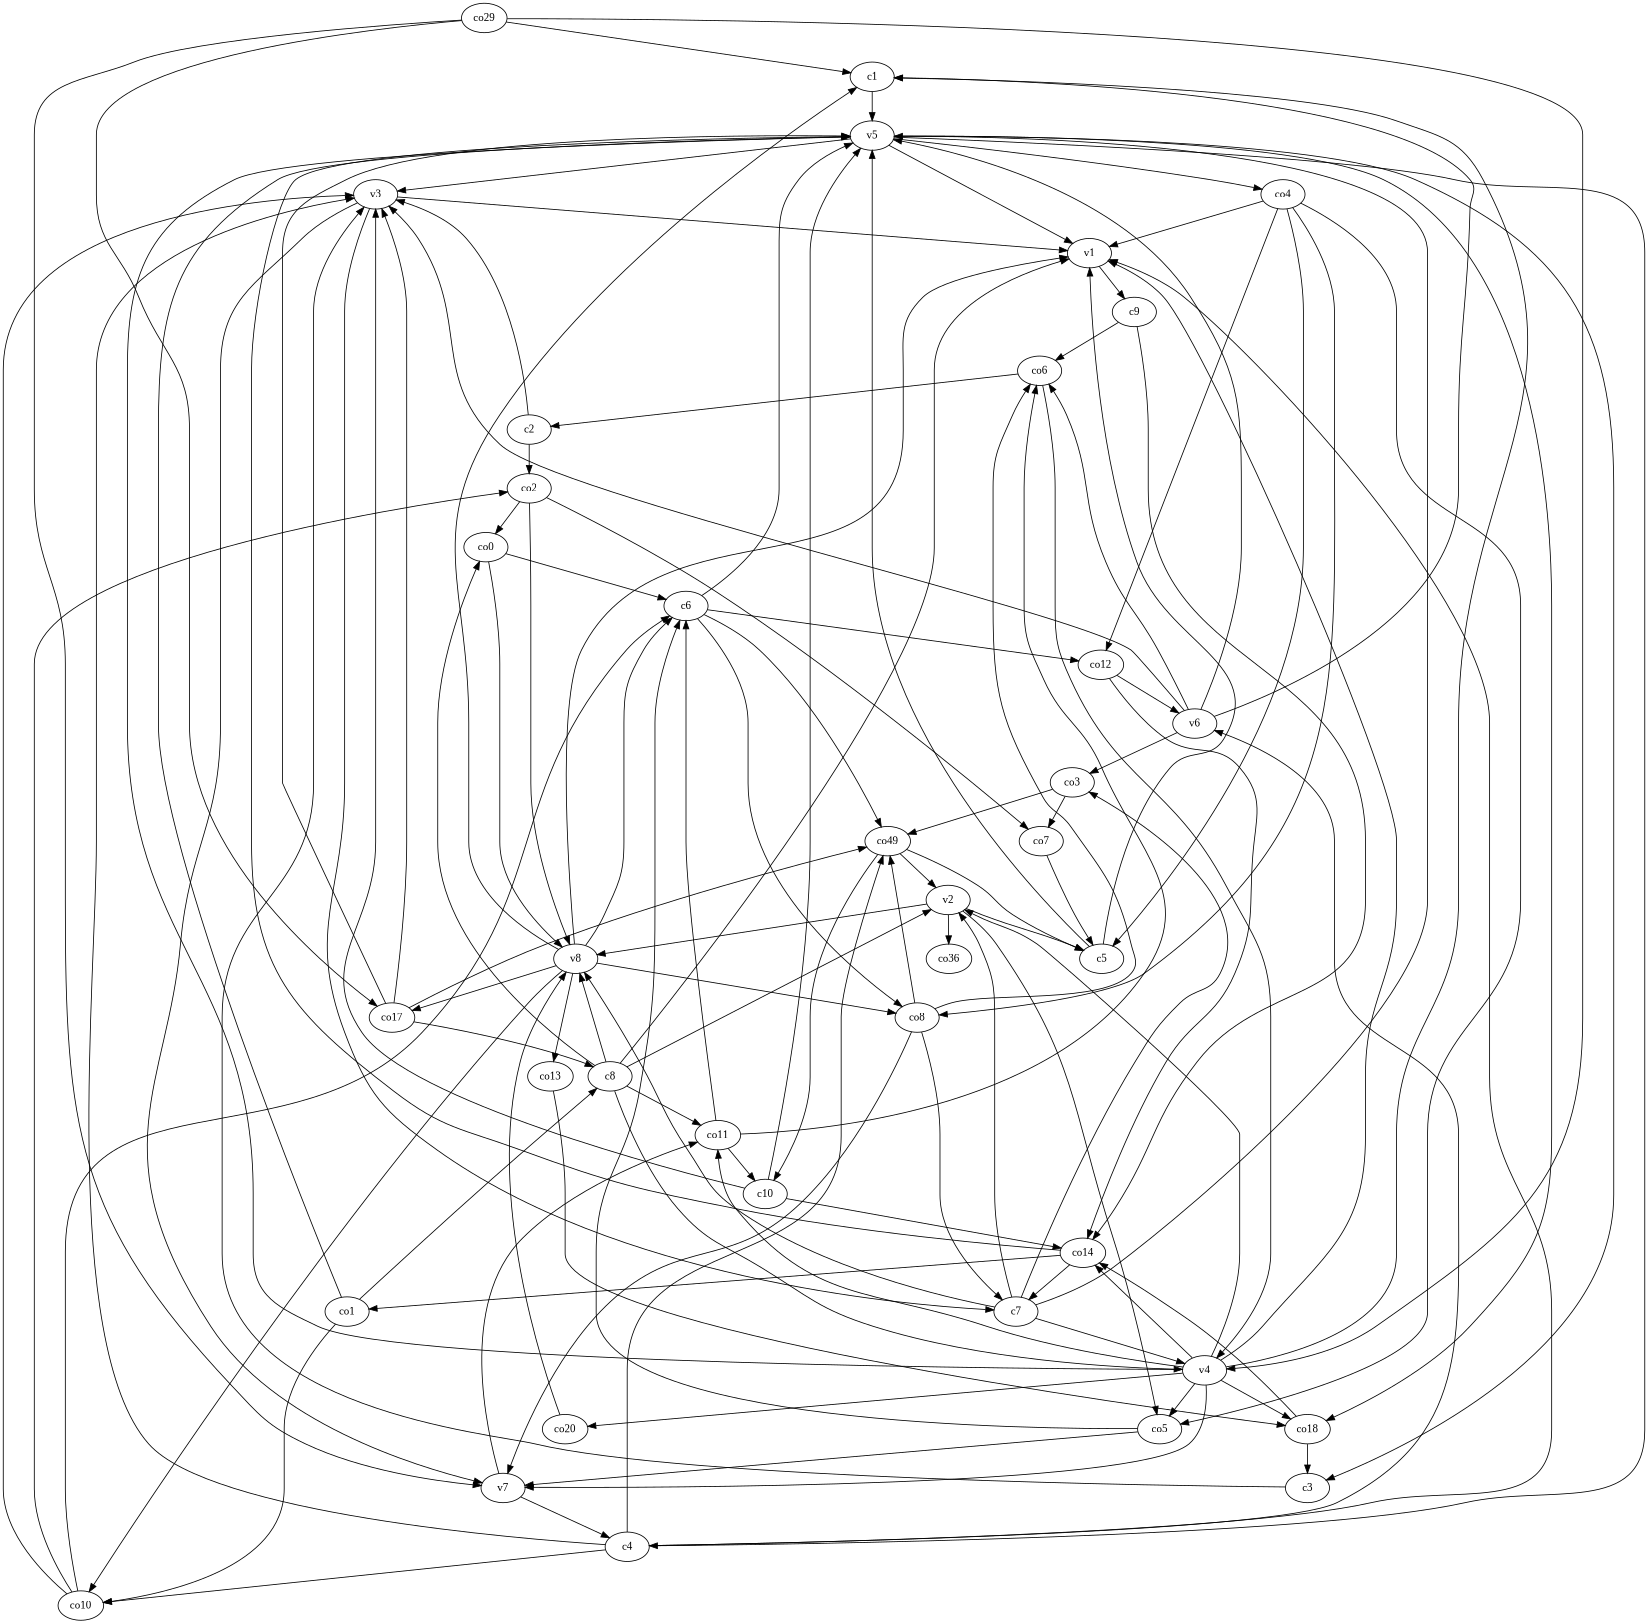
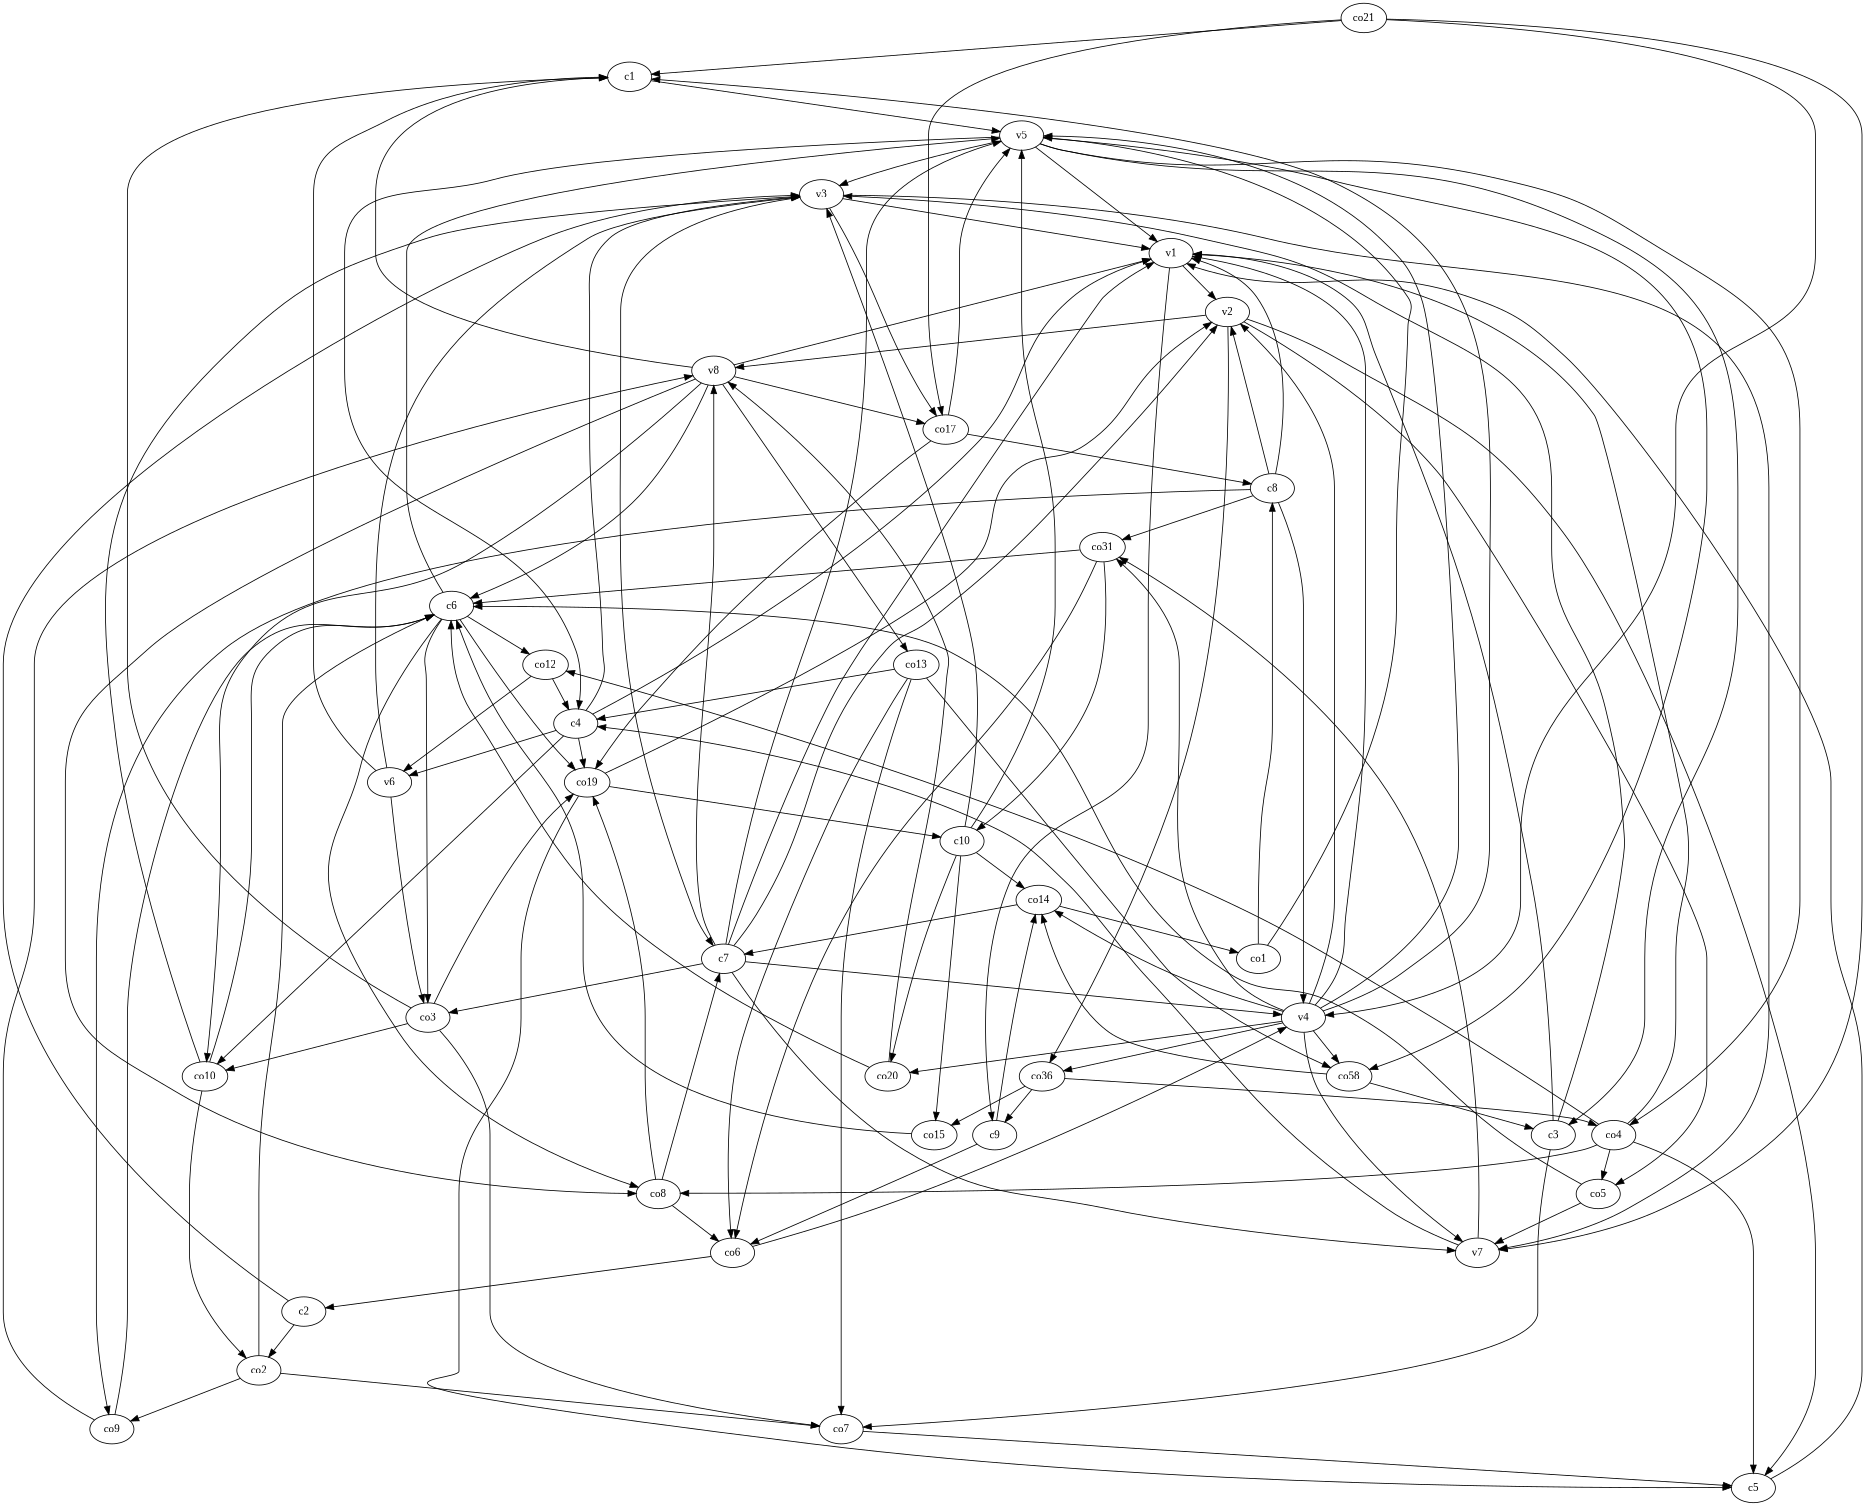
node "co29": label "co29" -> "co21"
edge "v1" -> "v2": added
edge "v6" -> "v5": removed
edge "co3" -> "c1": added
node "co0": label "co0" -> "co9"
edge "v6" -> "co6": now "co13" -> "co6"
edge "c7" -> "v1": added
edge "c5" -> "v5": removed
edge "co17" -> "v3": reversed
edge "c3" -> "v1": added
edge "co13" -> "c4": added
edge "co2" -> "v8": now "co2" -> "c6"
edge "co14" -> "v5": removed
edge "c6" -> "co3": added
node "co49": label "co49" -> "co19"
edge "co20" -> "c6": added
edge "co12" -> "co14": now "co12" -> "c4"
edge "c10" -> "co20": added
edge "c8" -> "v8": removed
edge "co13" -> "co7": added
edge "co36" -> "co4": added
edge "co36" -> "c9": added
node "co11": label "co11" -> "co31"
node "co15": added
edge "co8" -> "v7": now "c7" -> "v7"
edge "c3" -> "co7": added
edge "v4" -> "co5": now "v4" -> "co36"
node "co18": label "co18" -> "co58"
edge "co1" -> "co10": now "co3" -> "co10"
